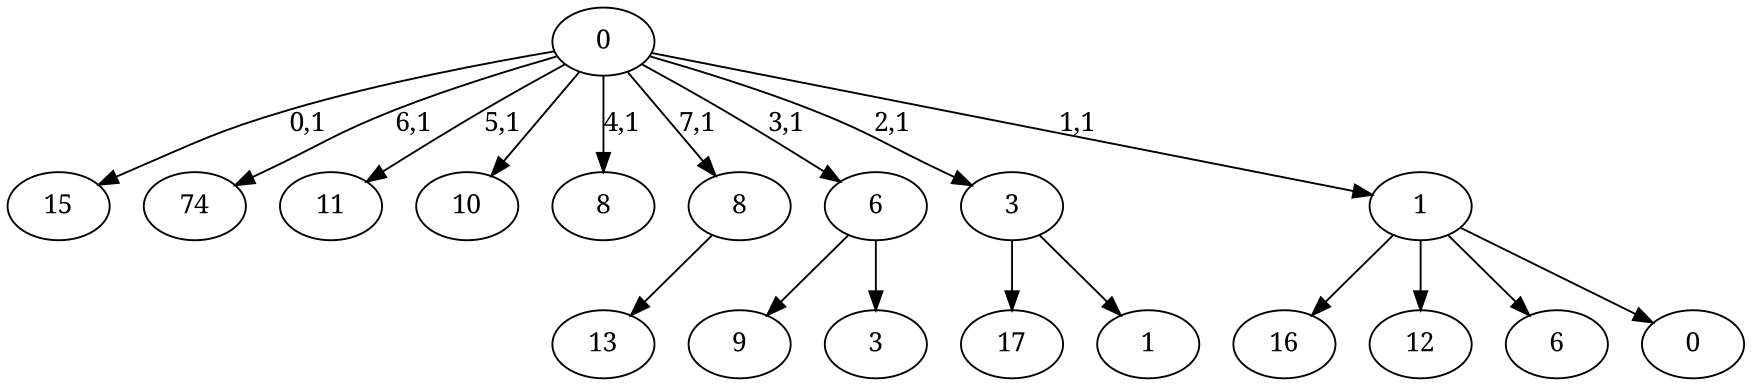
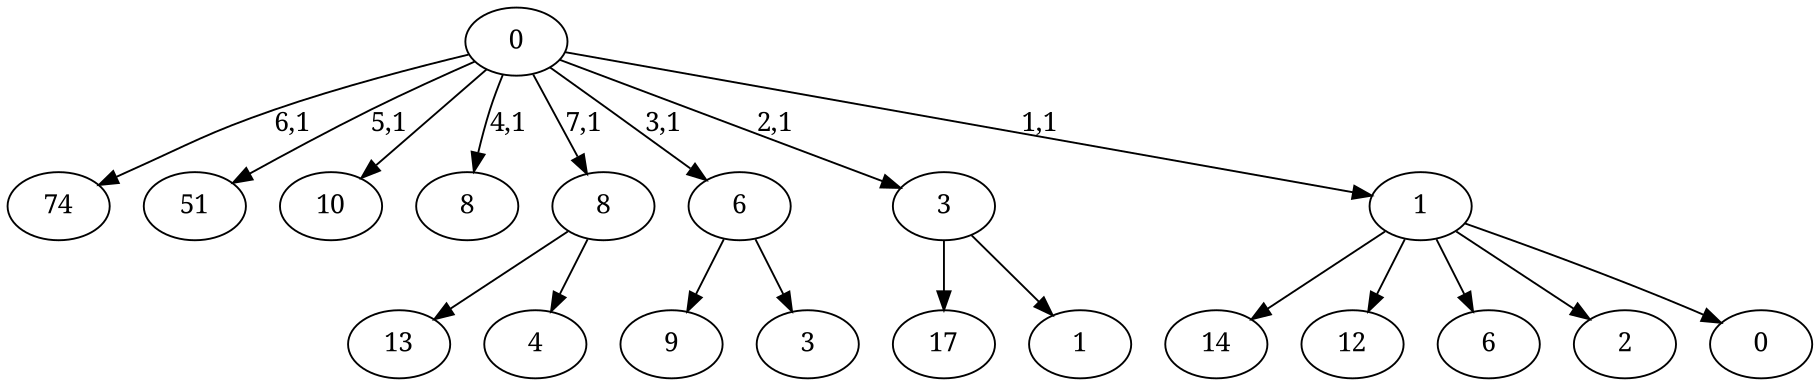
node "15": removed
node "11": label "11" -> "51"
node "4": added
node "16": label "16" -> "14"
node "2": added
